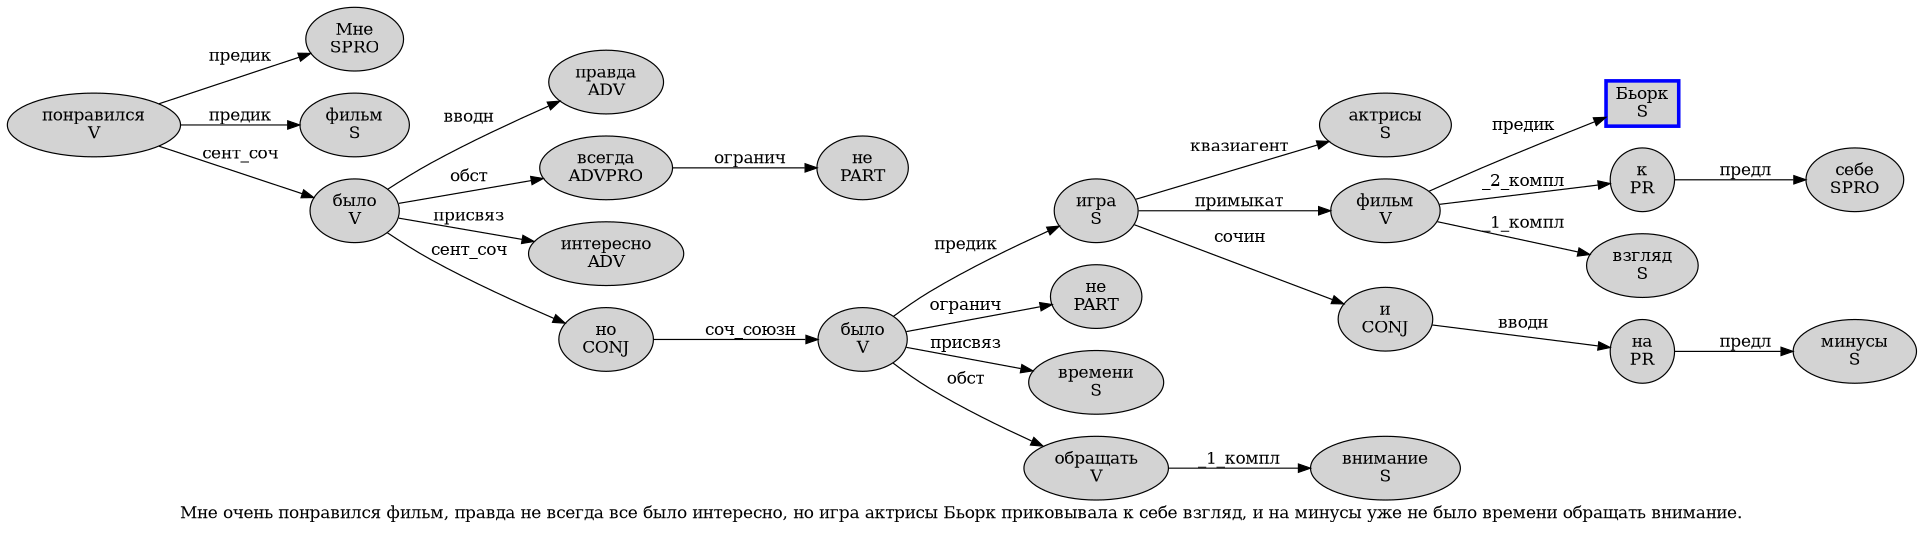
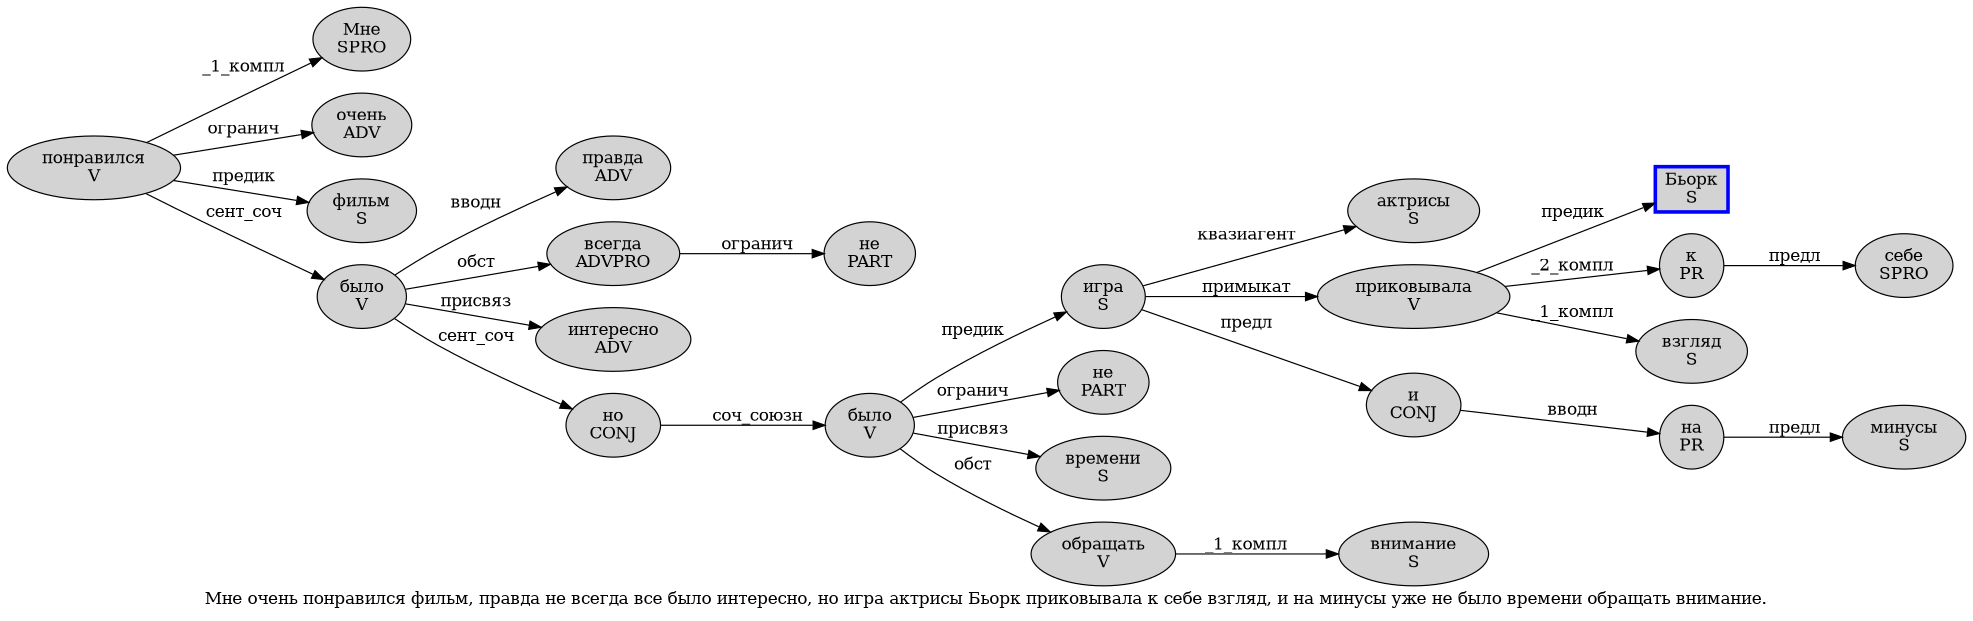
edge "понравился V" -> "Мне SPRO": label "предик" -> "_1_компл"
node "очень ADV": added
node "фильм V": label "фильм V" -> "приковывала V"
edge "игра S" -> "и CONJ": label "сочин" -> "предл"
